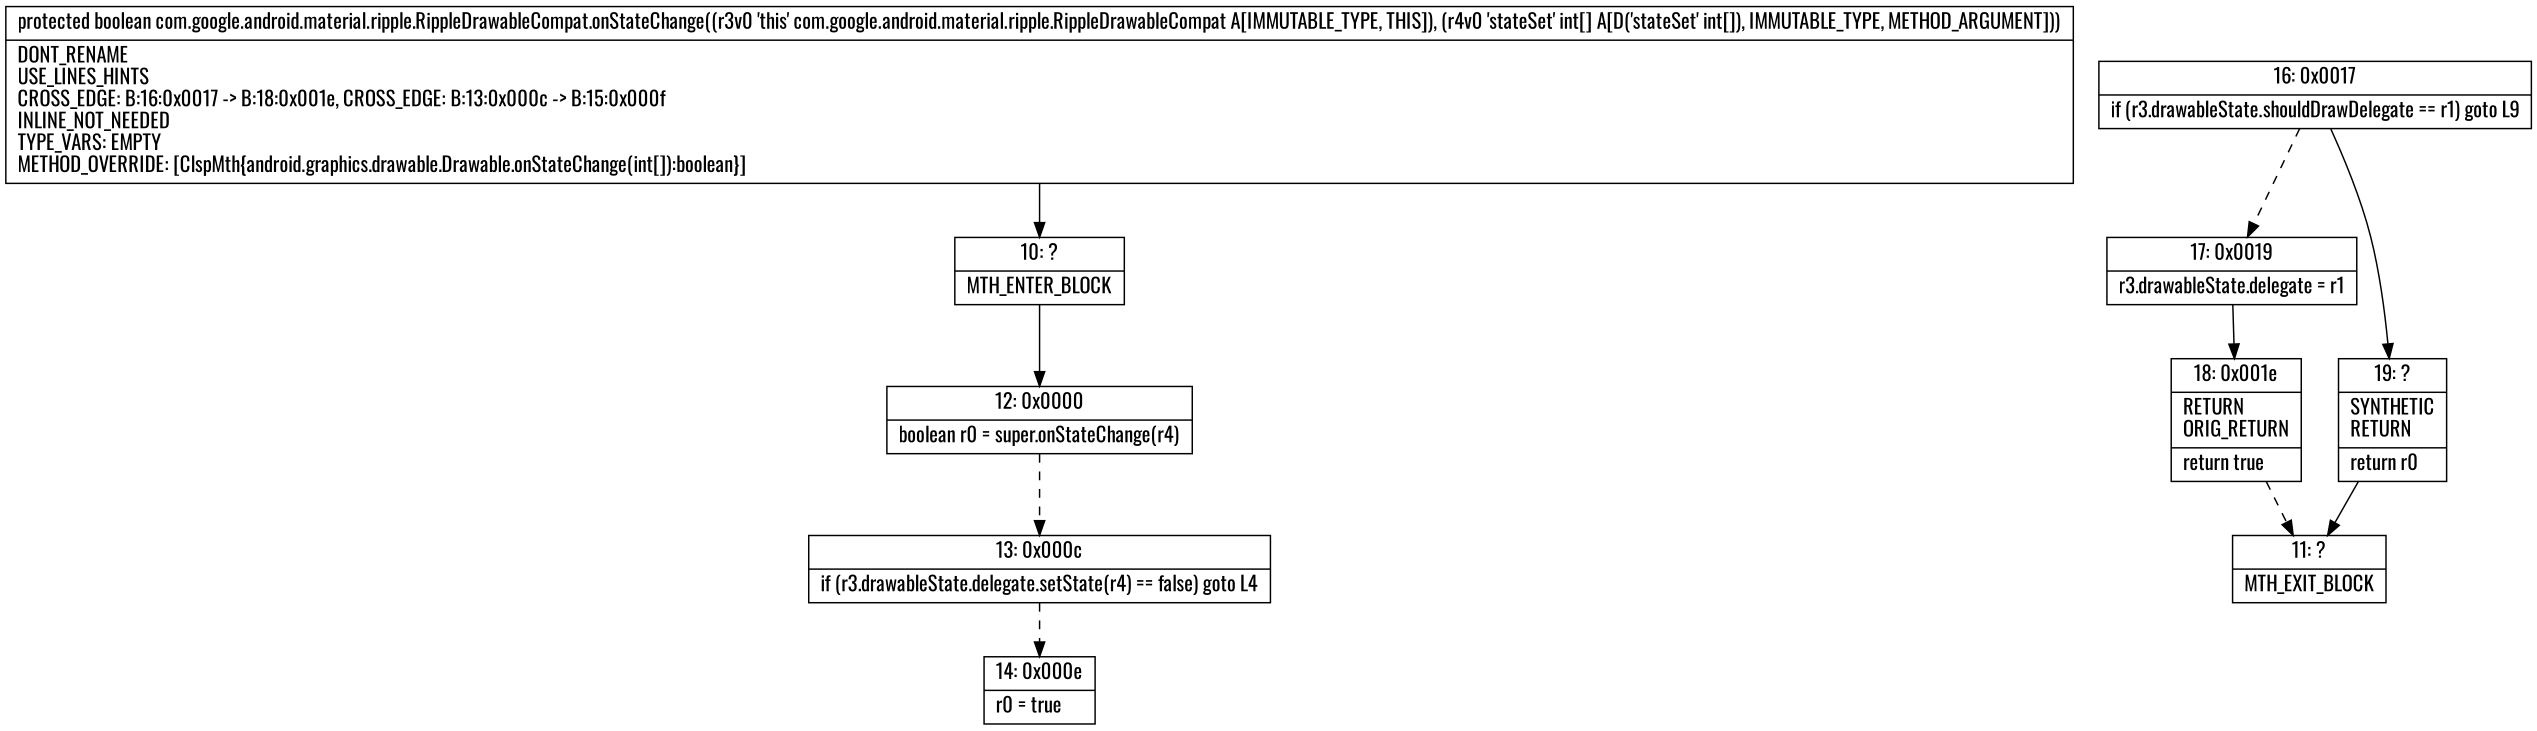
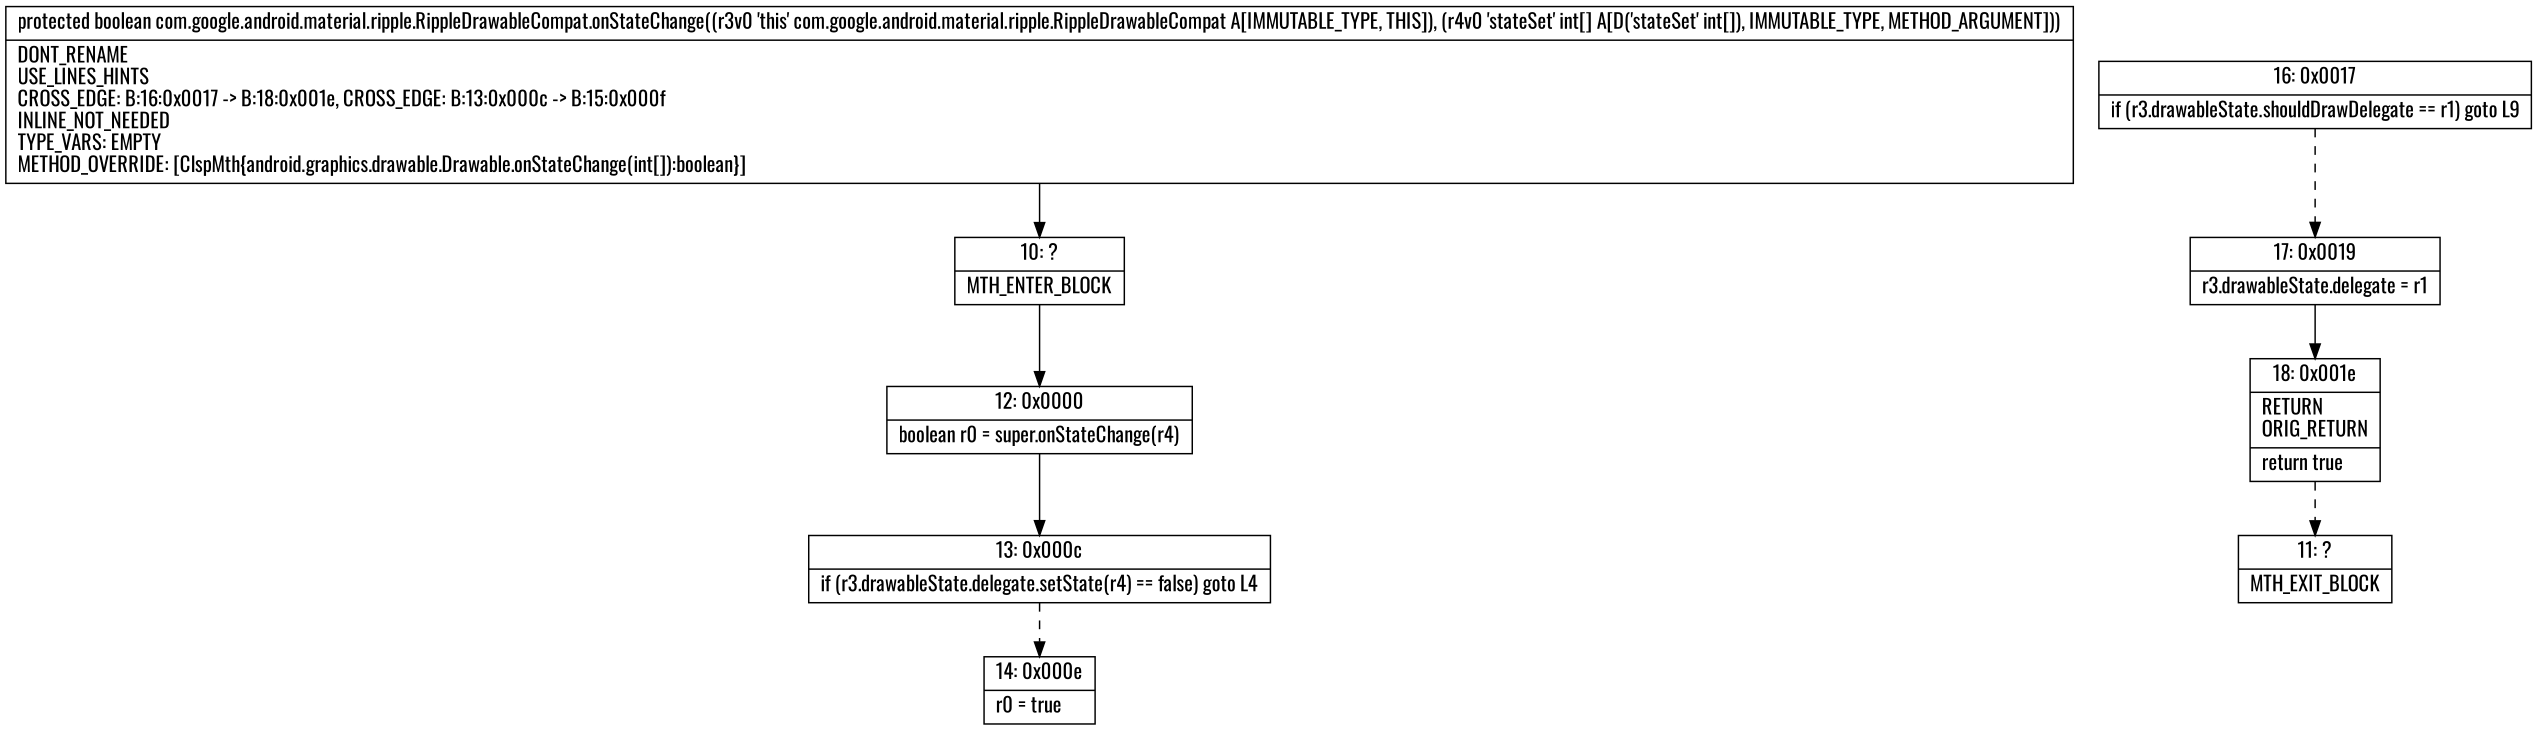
node "19: ?": removed
edge "12: 0x0000" -> "13: 0x000c": style dashed -> solid
